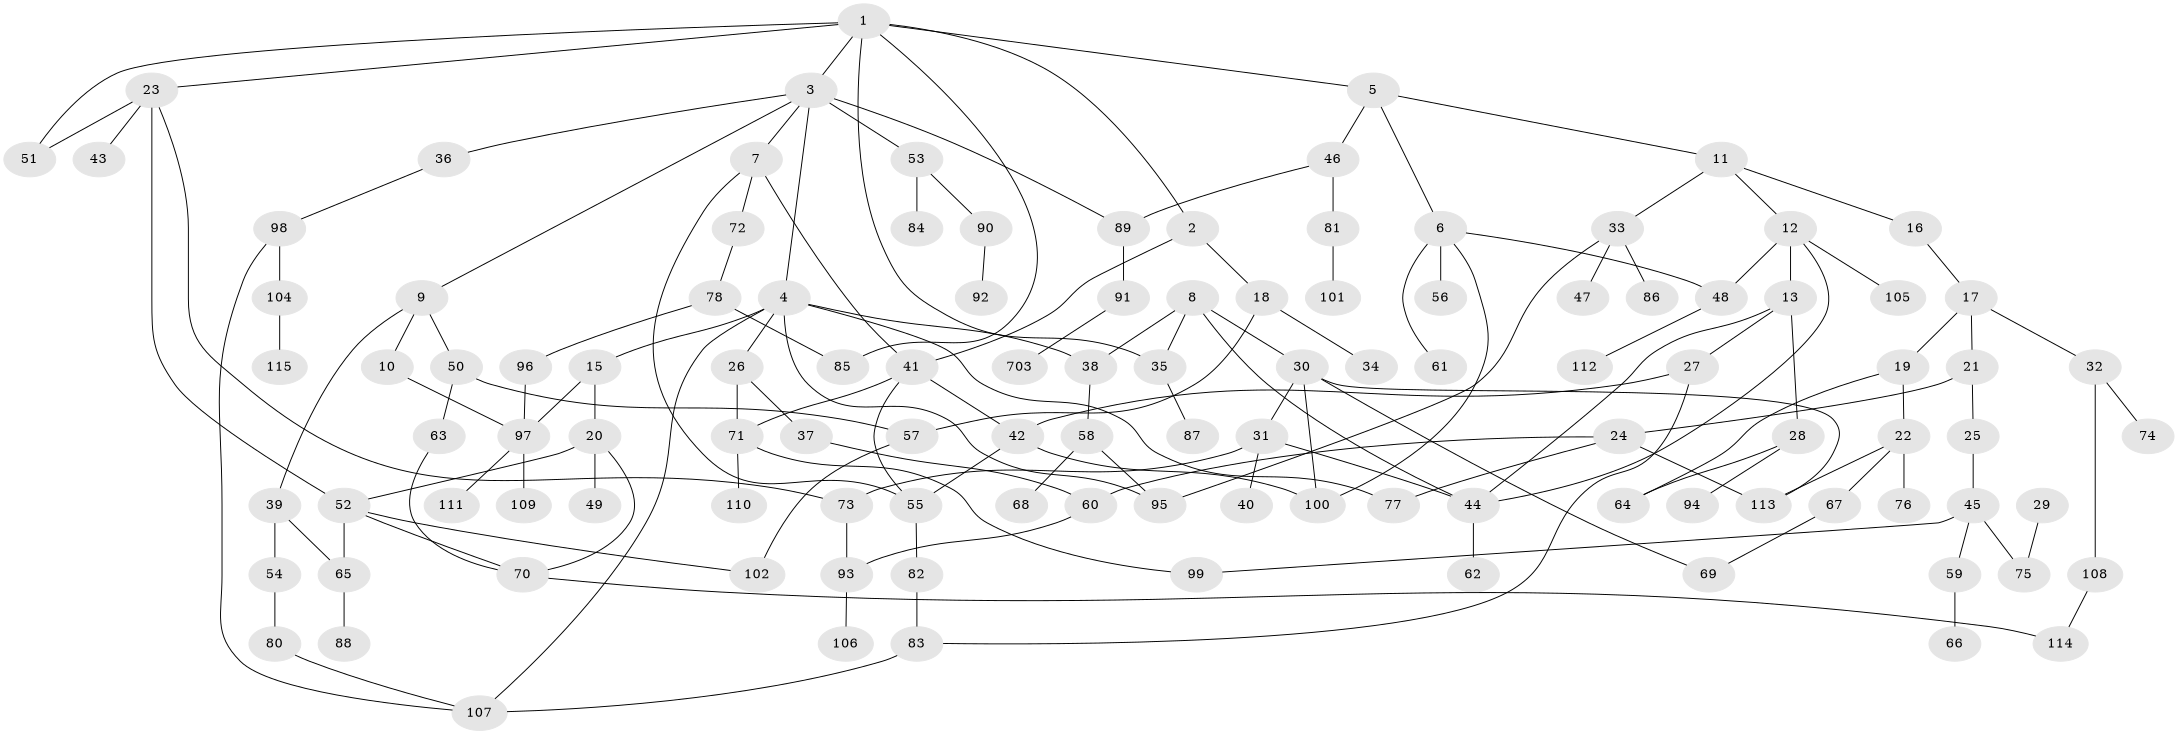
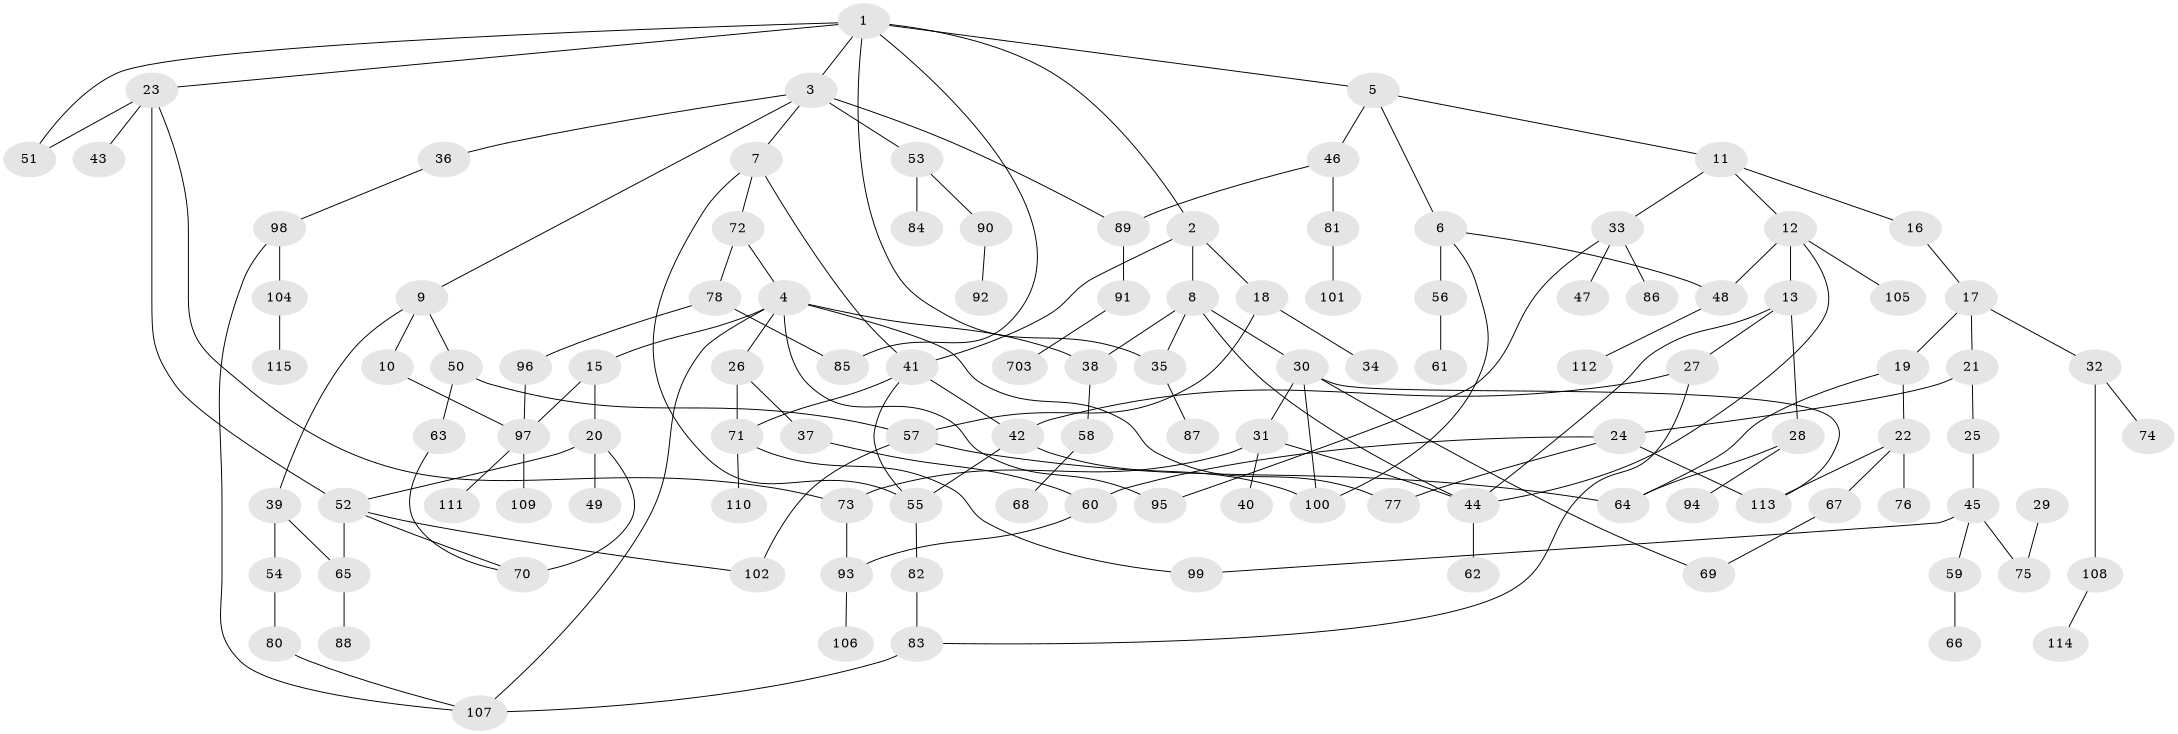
edge "3" -- "4": now "72" -- "4"
edge "2" -- "8": added
edge "6" -- "61": now "56" -- "61"
edge "58" -- "95": removed
edge "57" -- "64": added
edge "70" -- "114": removed
